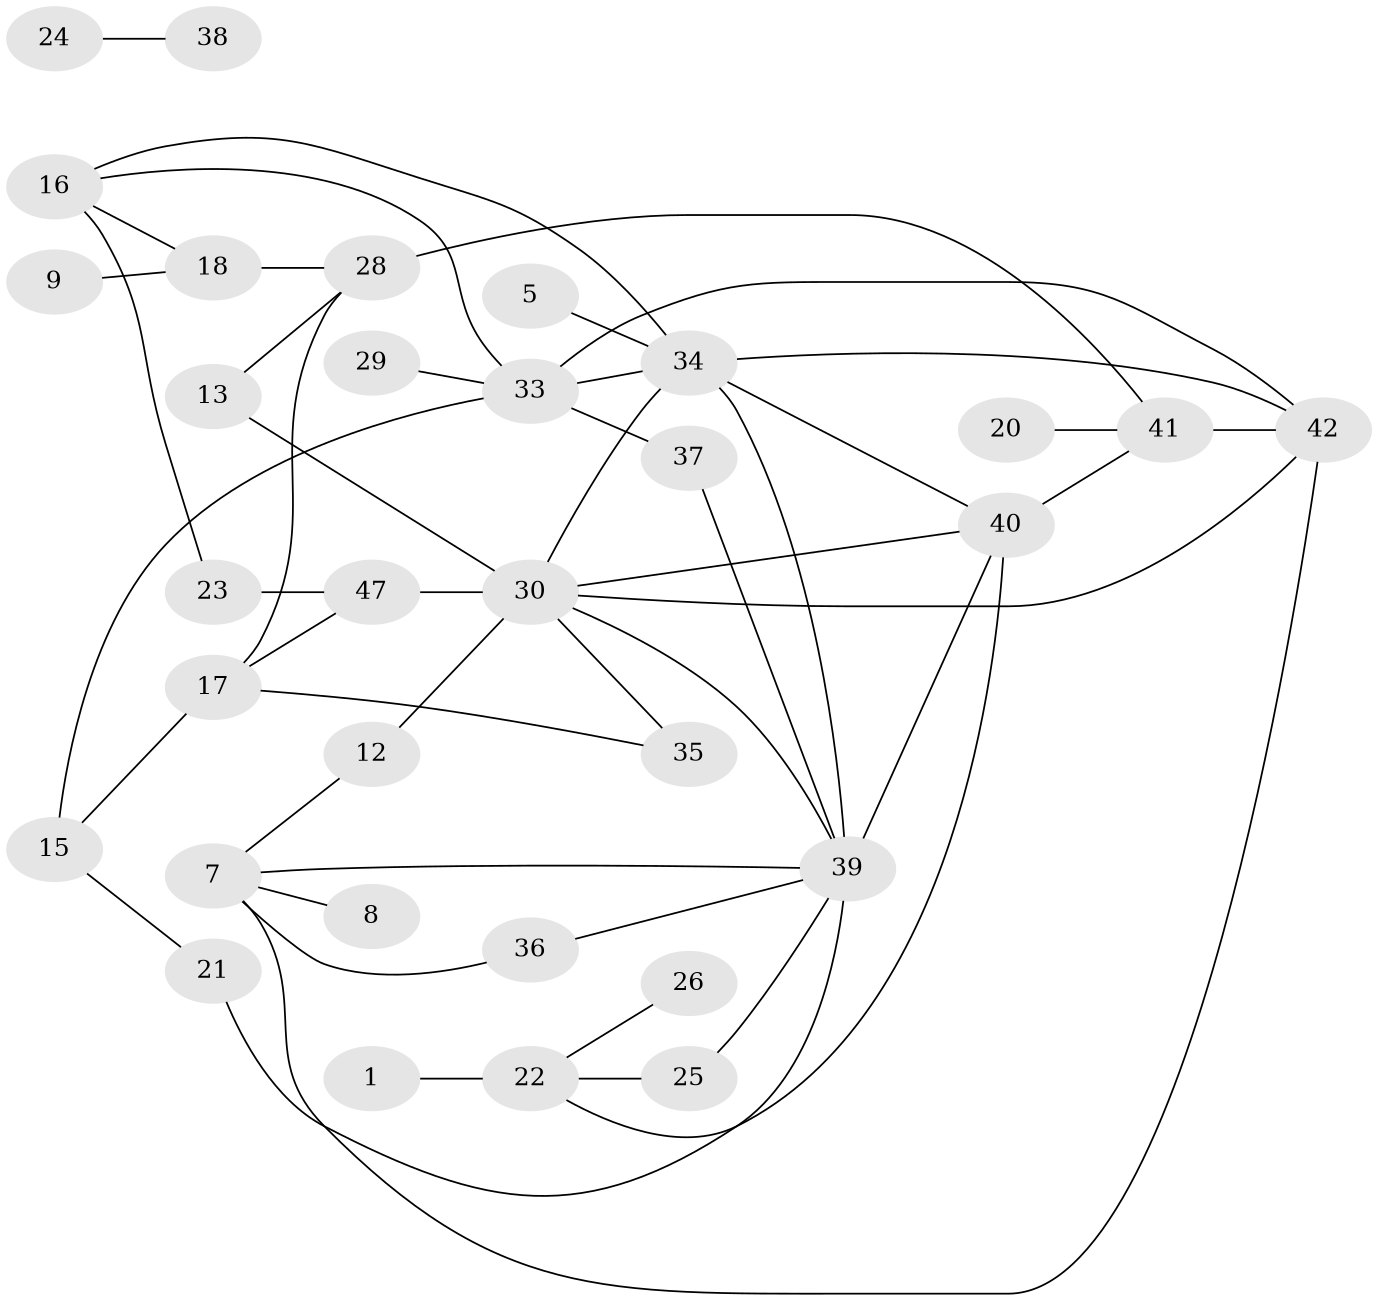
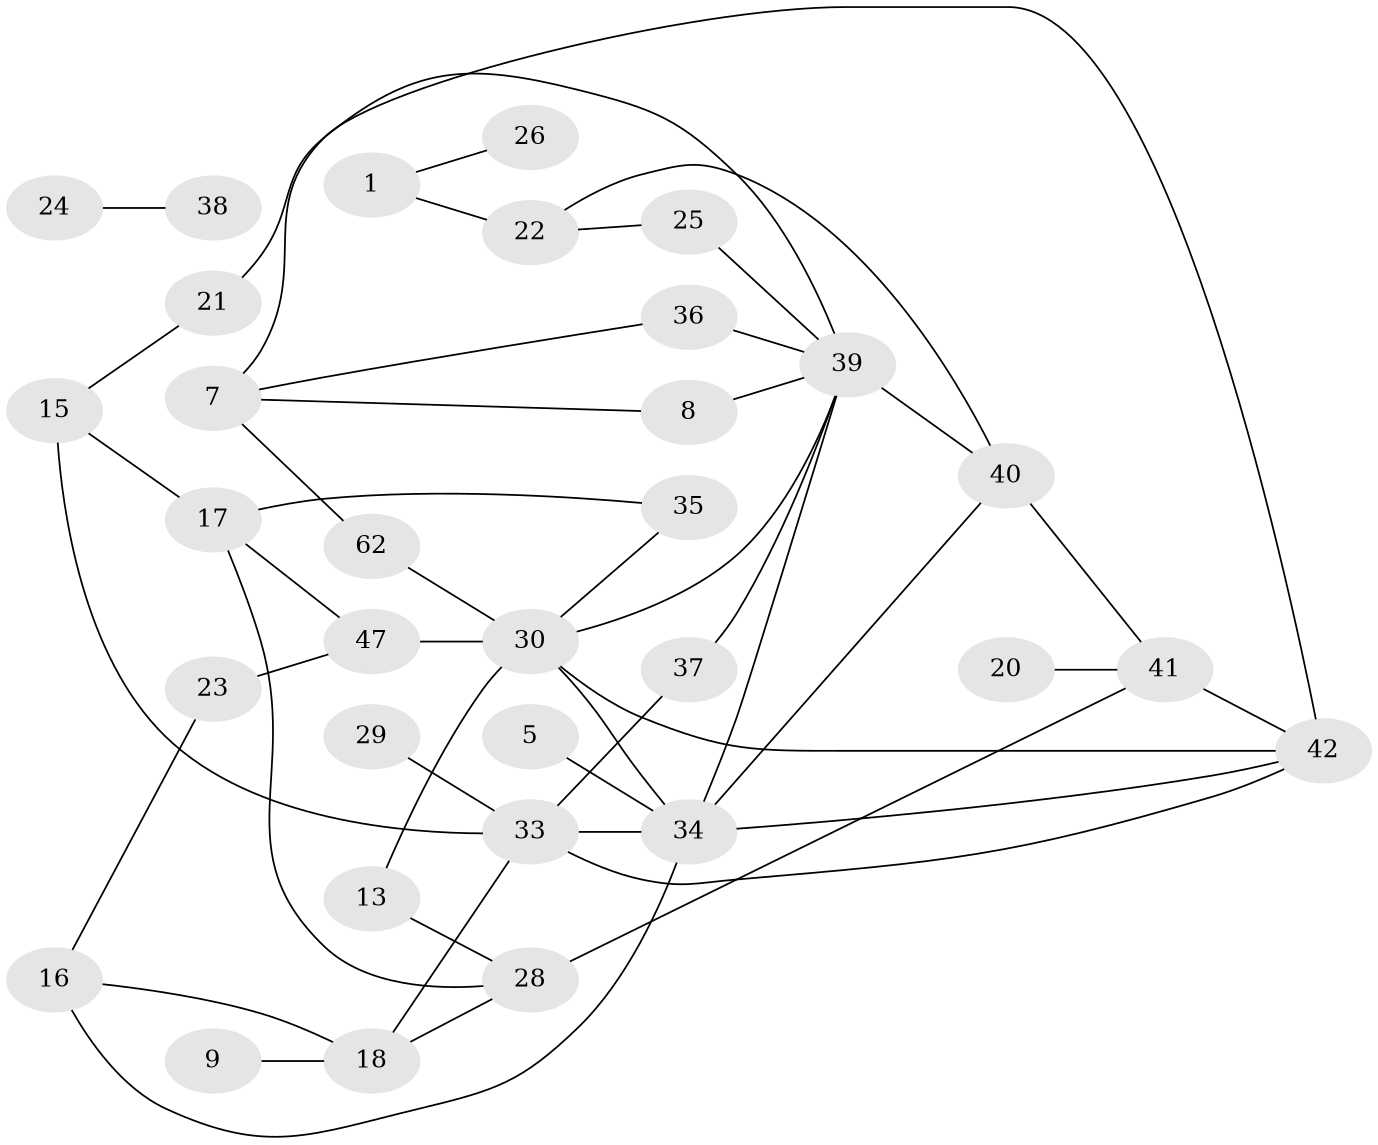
edge "16" -- "33": now "18" -- "33"
edge "40" -- "30": removed
node "12": label "12" -> "62"
edge "39" -- "7": now "39" -- "8"
edge "26" -- "22": now "26" -- "1"
